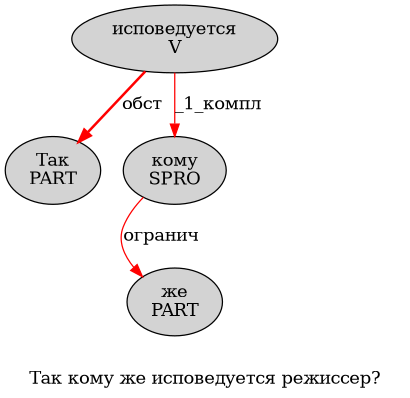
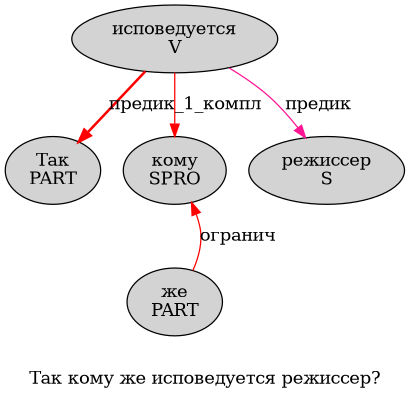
edge "исповедуется V" -> "Так PART": label "обст" -> "предик"
node "режиссер S": added
edge "кому SPRO" -> "же PART": reversed
